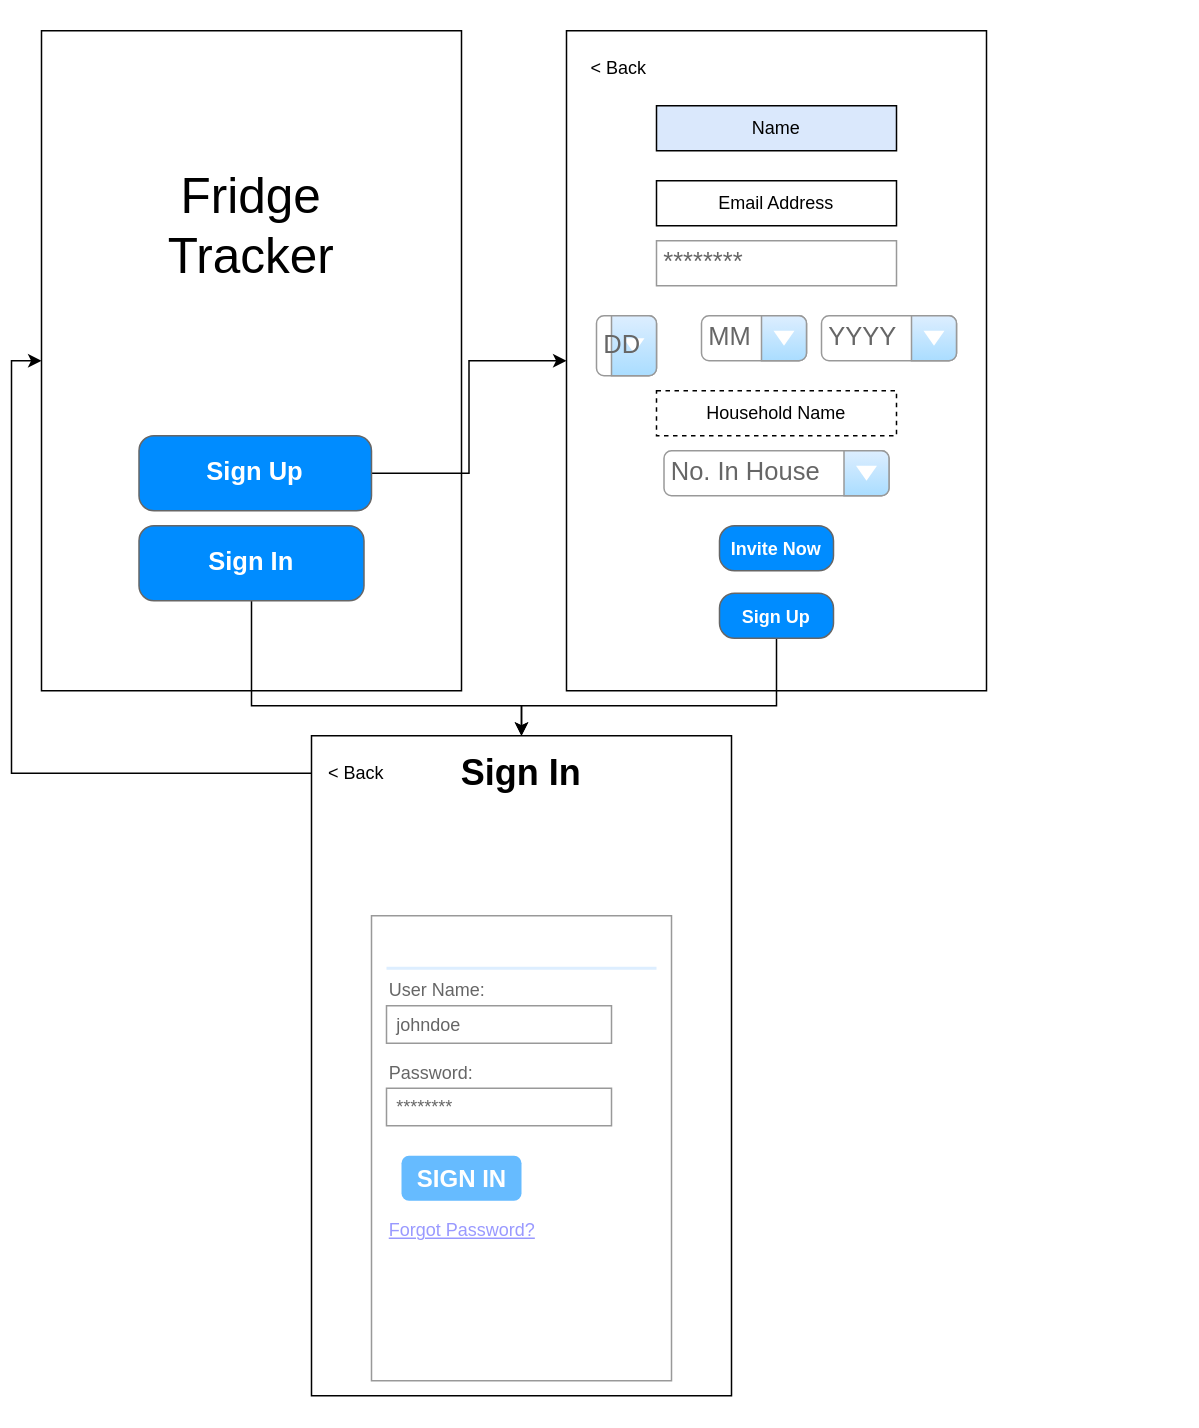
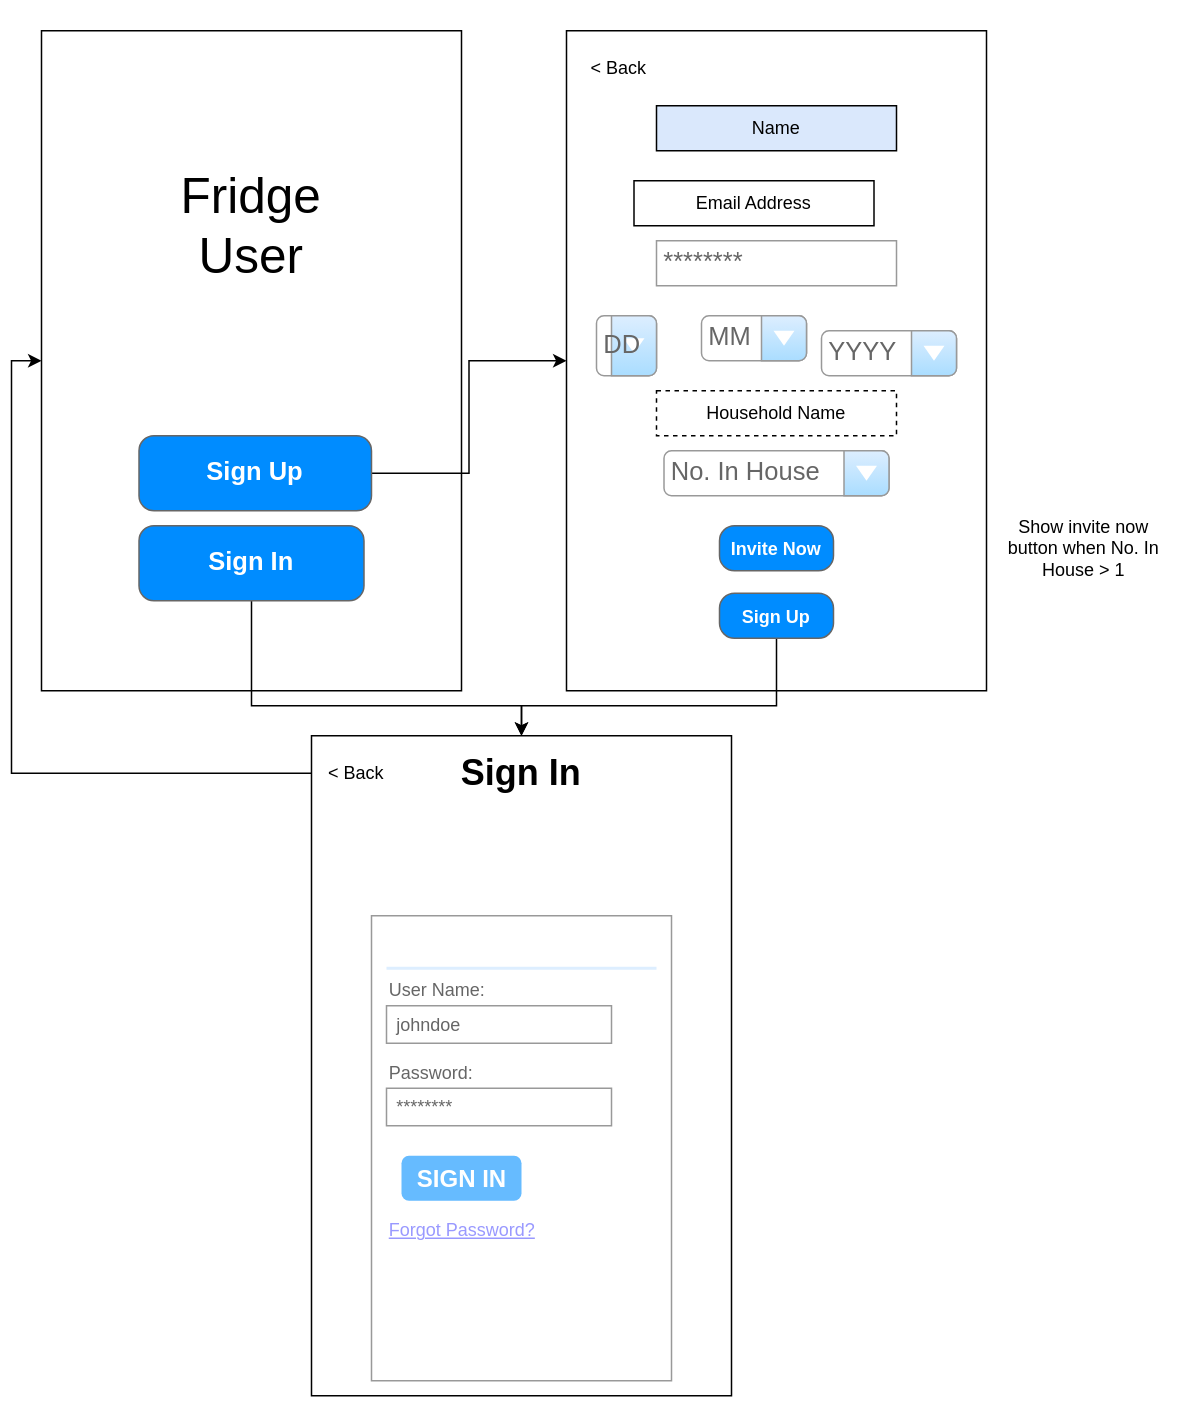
node "Email Address": moved (776, 203) -> (754, 203)
node "Fridge Tracker": label "Fridge Tracker" -> "Fridge User"
node "YYYY": moved (889, 338) -> (889, 353)
node "Show invite now button when No. In House > 1": added
